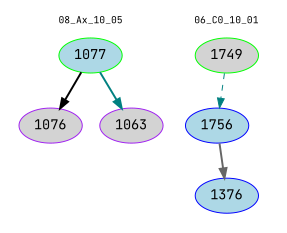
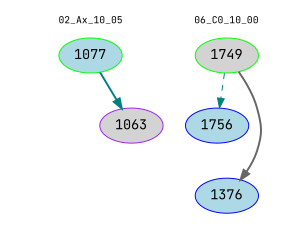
cluster "08_Ax_10_05": label "08_Ax_10_05" -> "02_Ax_10_05"
cluster "06_C0_10_01": label "06_C0_10_01" -> "06_C0_10_00"
node "1076": removed
edge "1756" -> "1376": now "1749" -> "1376"
